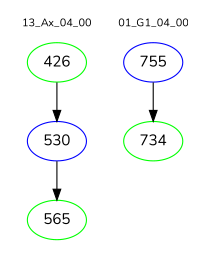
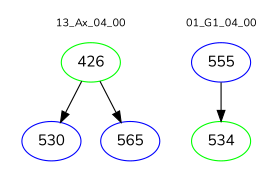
node "755": label "755" -> "555"
node "734": label "734" -> "534"
edge "530" -> "565": now "426" -> "565"
node "565": color green -> blue
